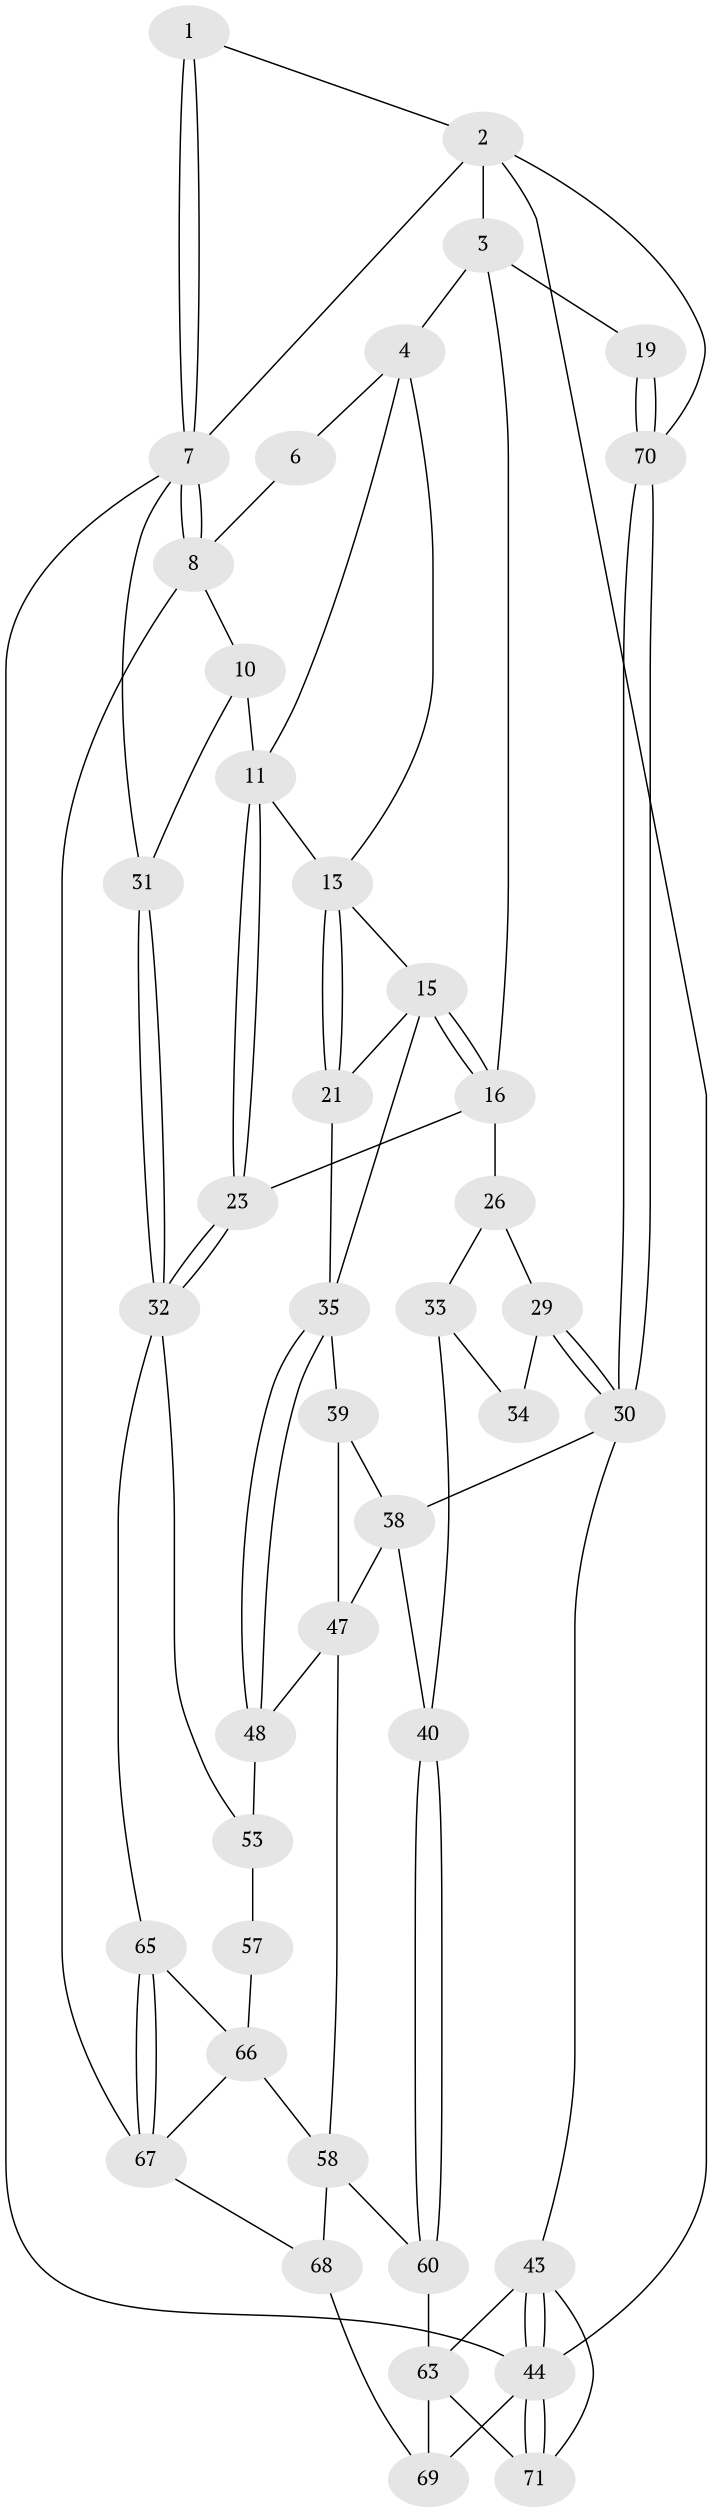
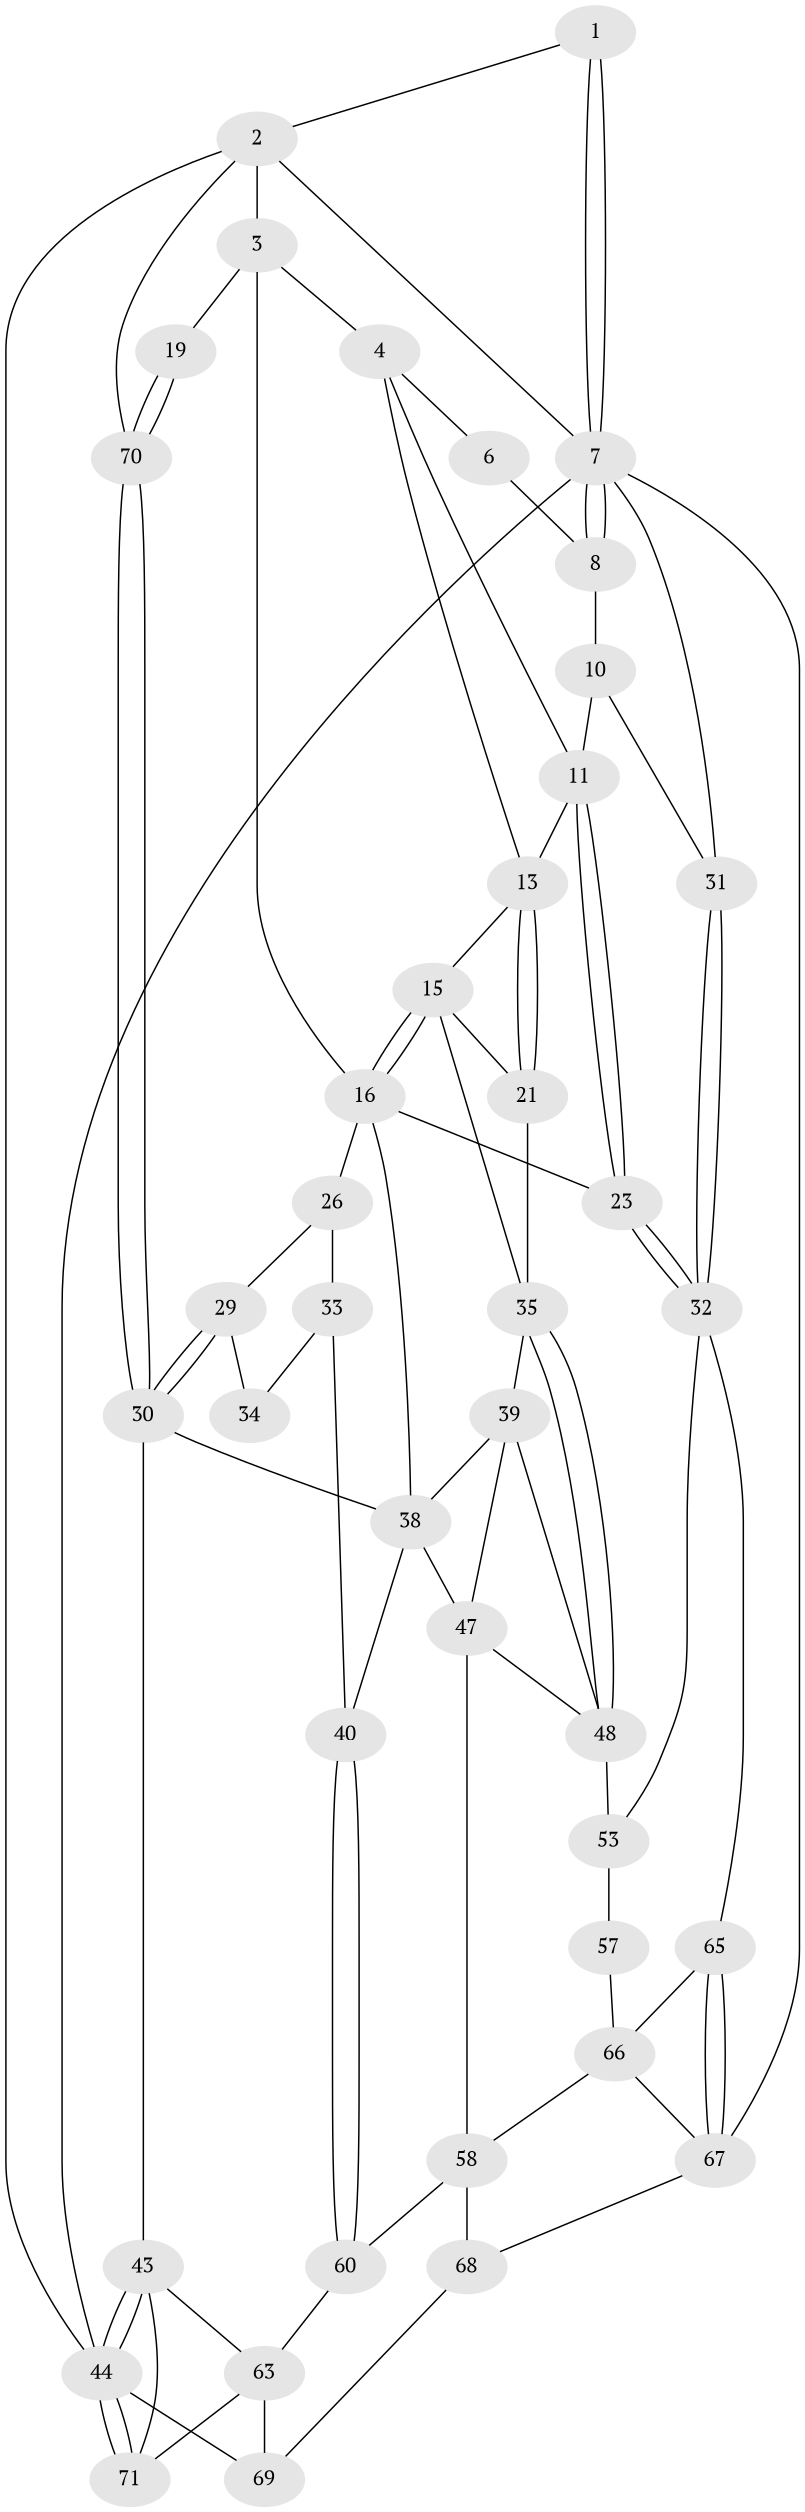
edge "16" -- "38": added
edge "8" -- "67": now "7" -- "67"
edge "39" -- "48": added
